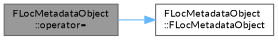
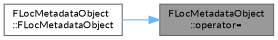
edge "FLocMetadataObject ::operator=" -> "FLocMetadataObject ::FLocMetadataObject": reversed
